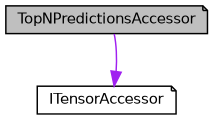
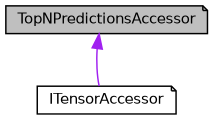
edge "TopNPredictionsAccessor" -> "ITensorAccessor": reversed
